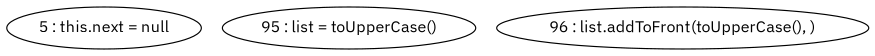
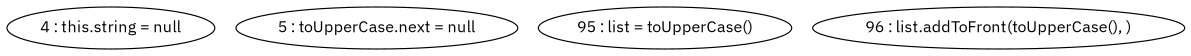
node "5 : this.next = null": label "5 : this.next = null" -> "5 : toUpperCase.next = null"
node "4 : this.string = null": added
